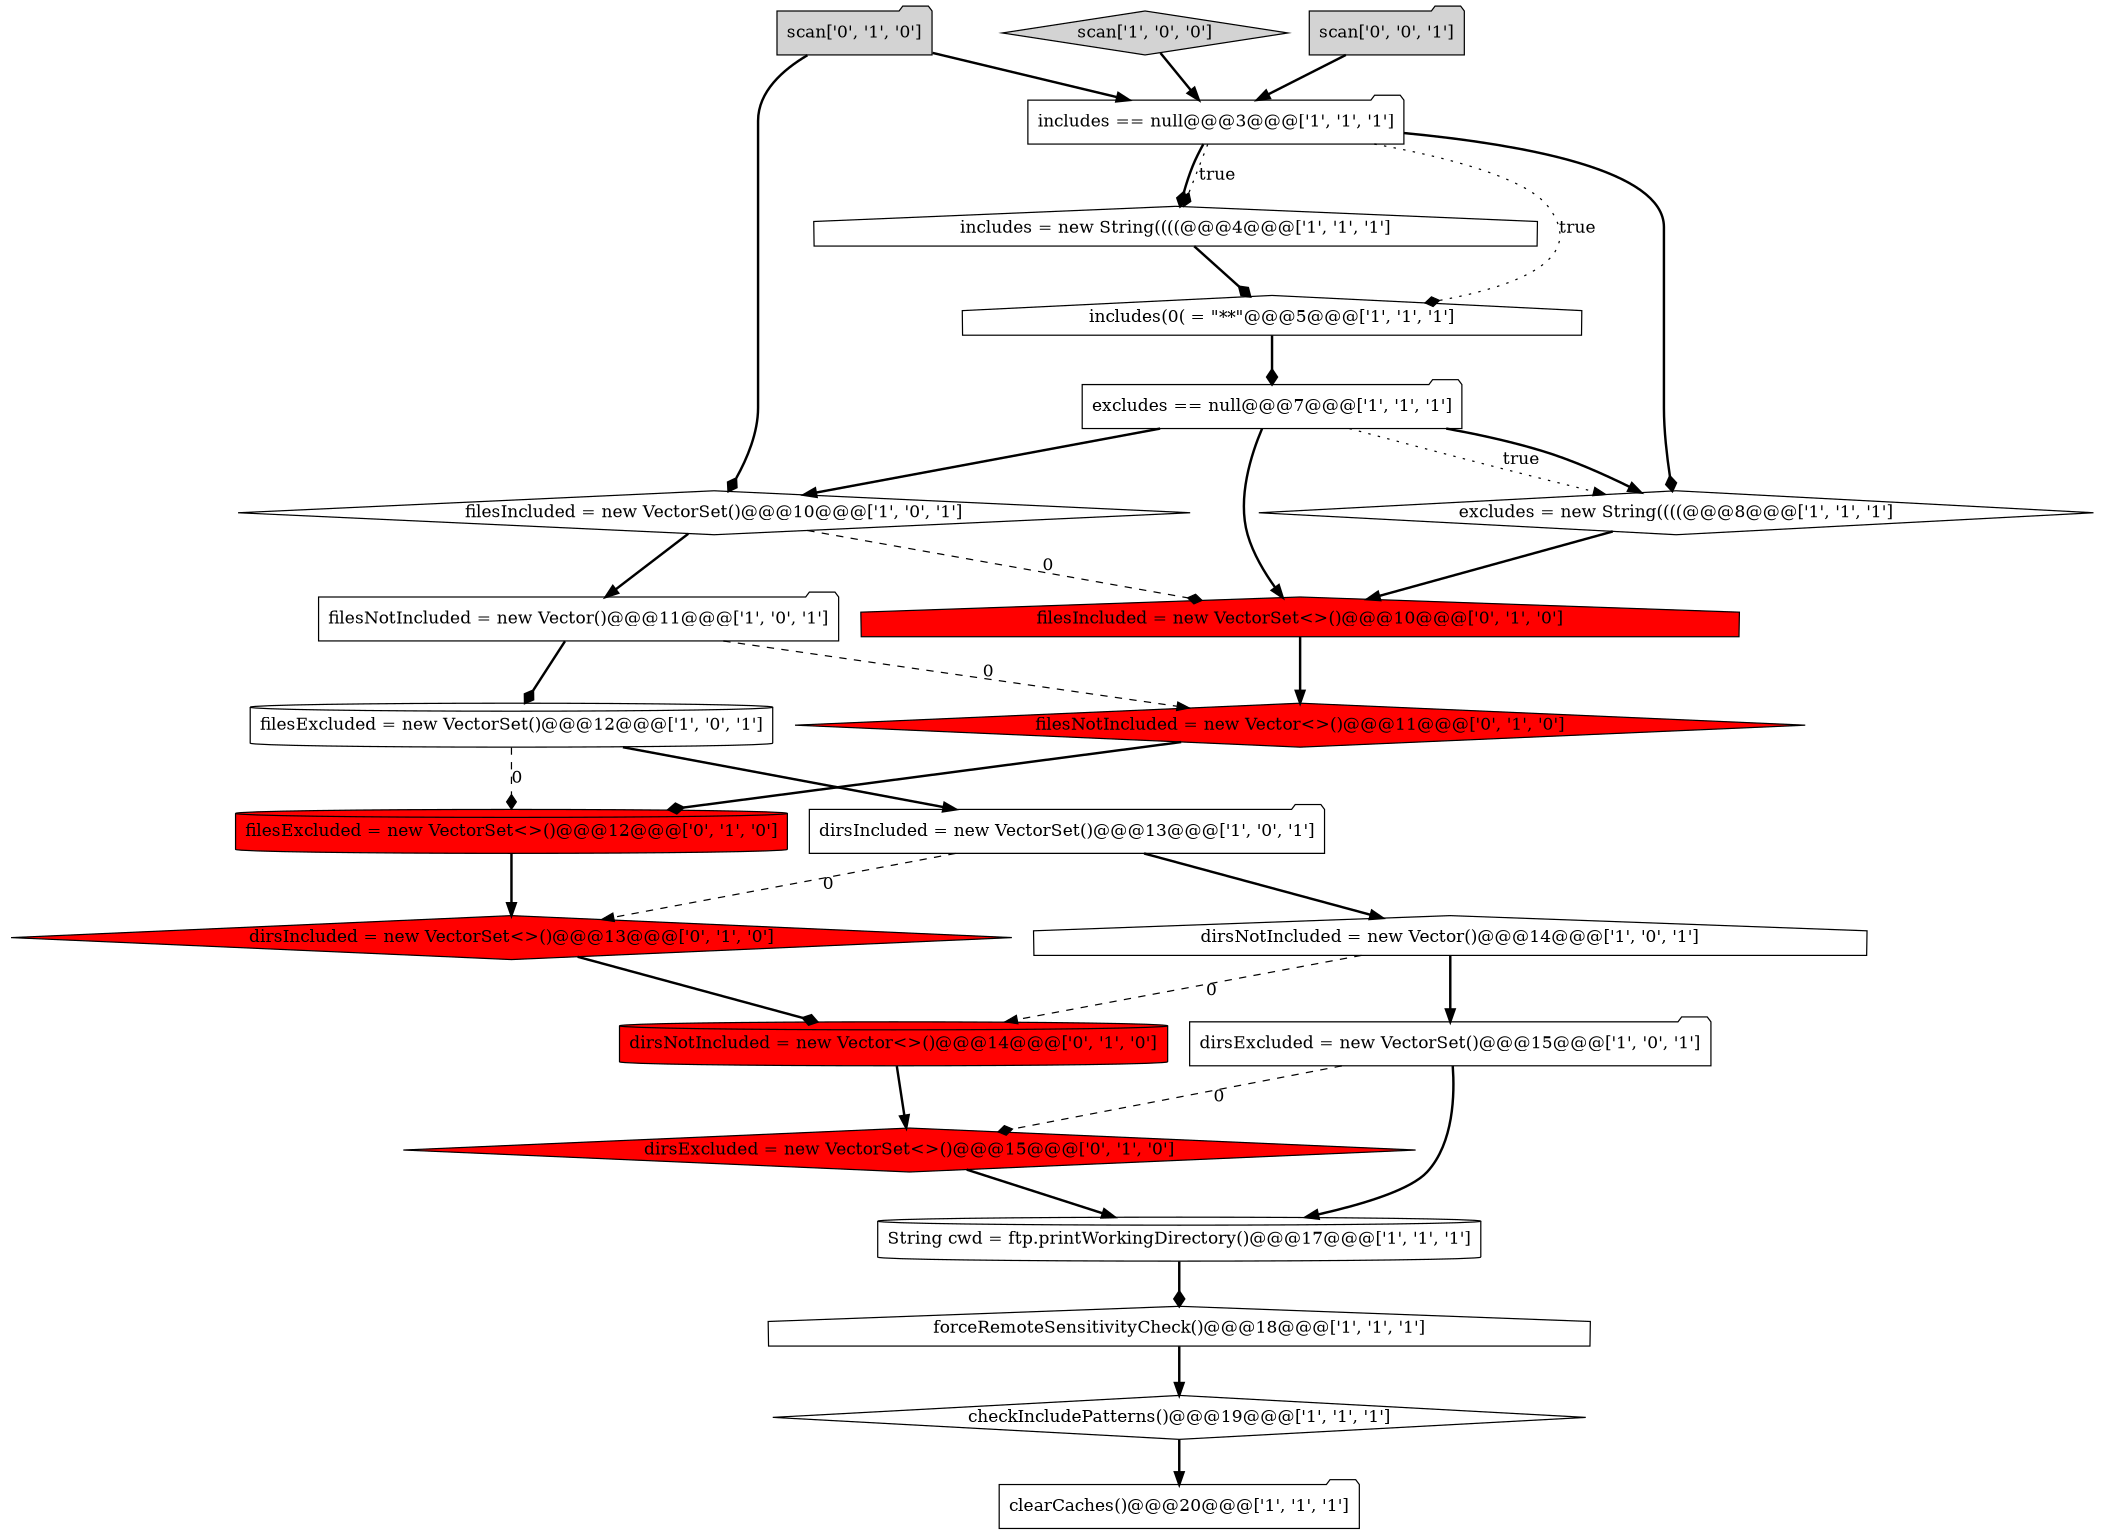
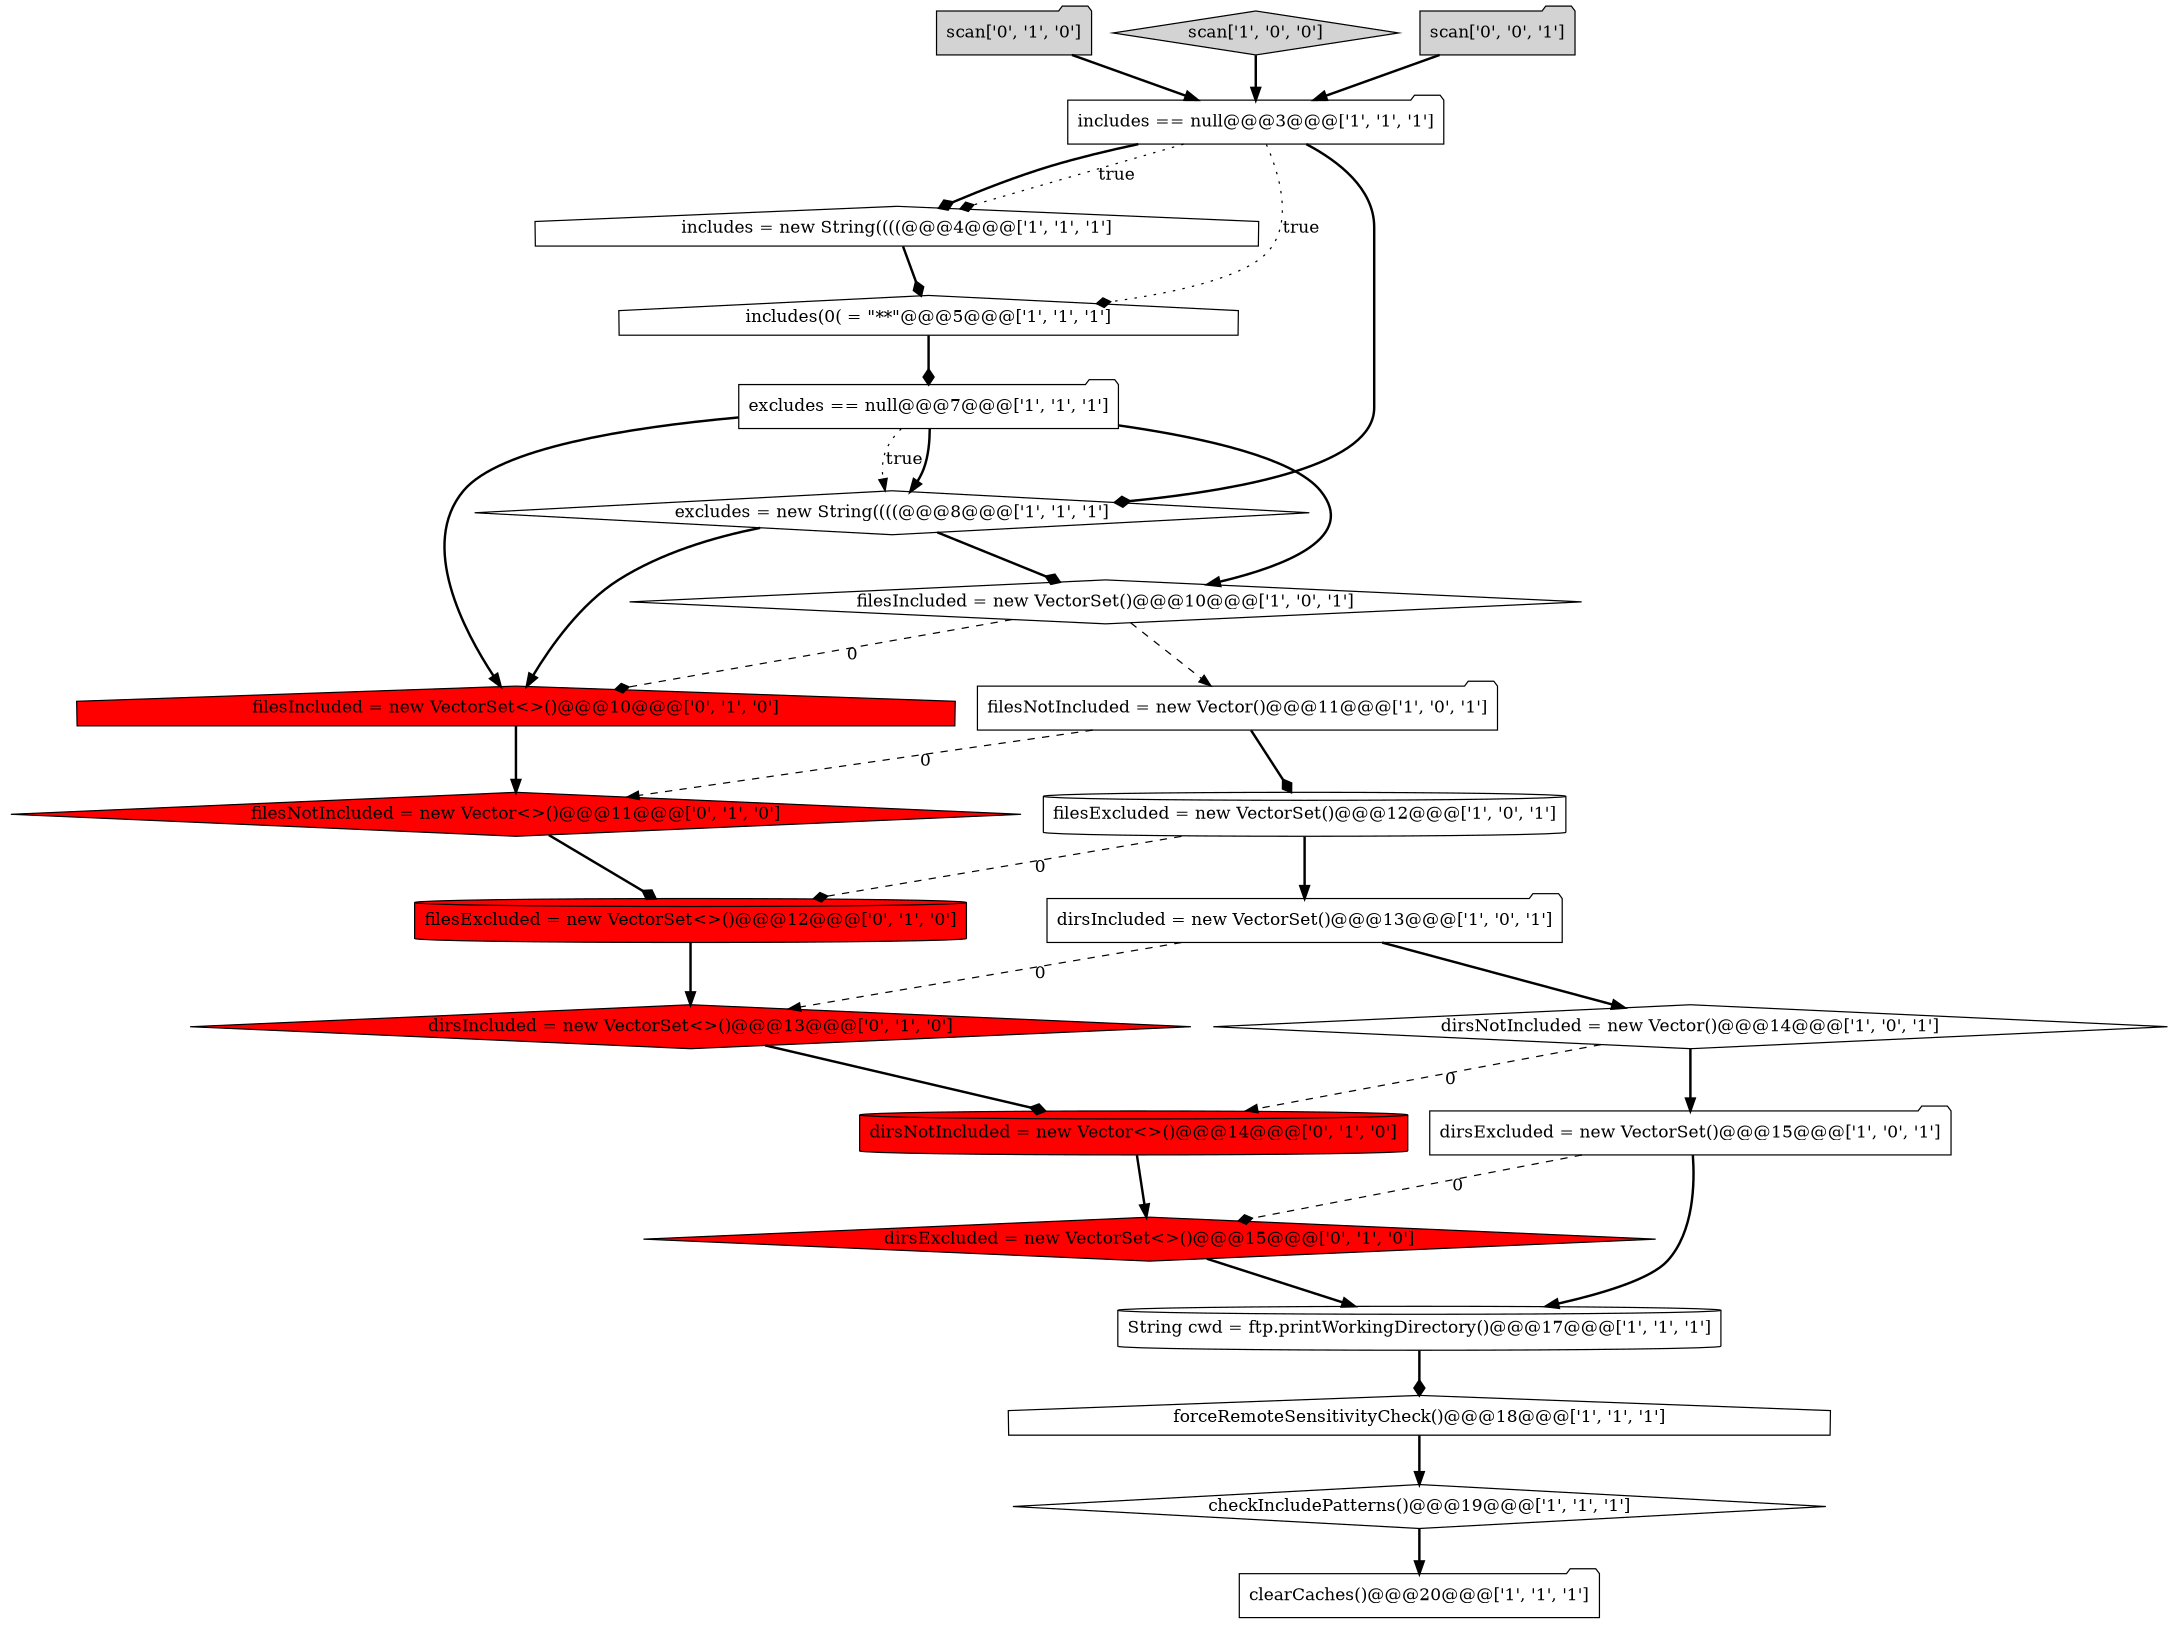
edge "scan['0', '1', '0']" -> "filesIncluded = new VectorSet()@@@10@@@['1', '0', '1']": now "excludes = new String((((@@@8@@@['1', '1', '1']" -> "filesIncluded = new VectorSet()@@@10@@@['1', '0', '1']"
edge "filesIncluded = new VectorSet()@@@10@@@['1', '0', '1']" -> "filesNotIncluded = new Vector()@@@11@@@['1', '0', '1']": style bold -> dashed
node "dirsNotIncluded = new Vector()@@@14@@@['1', '0', '1']": shape house -> diamond
